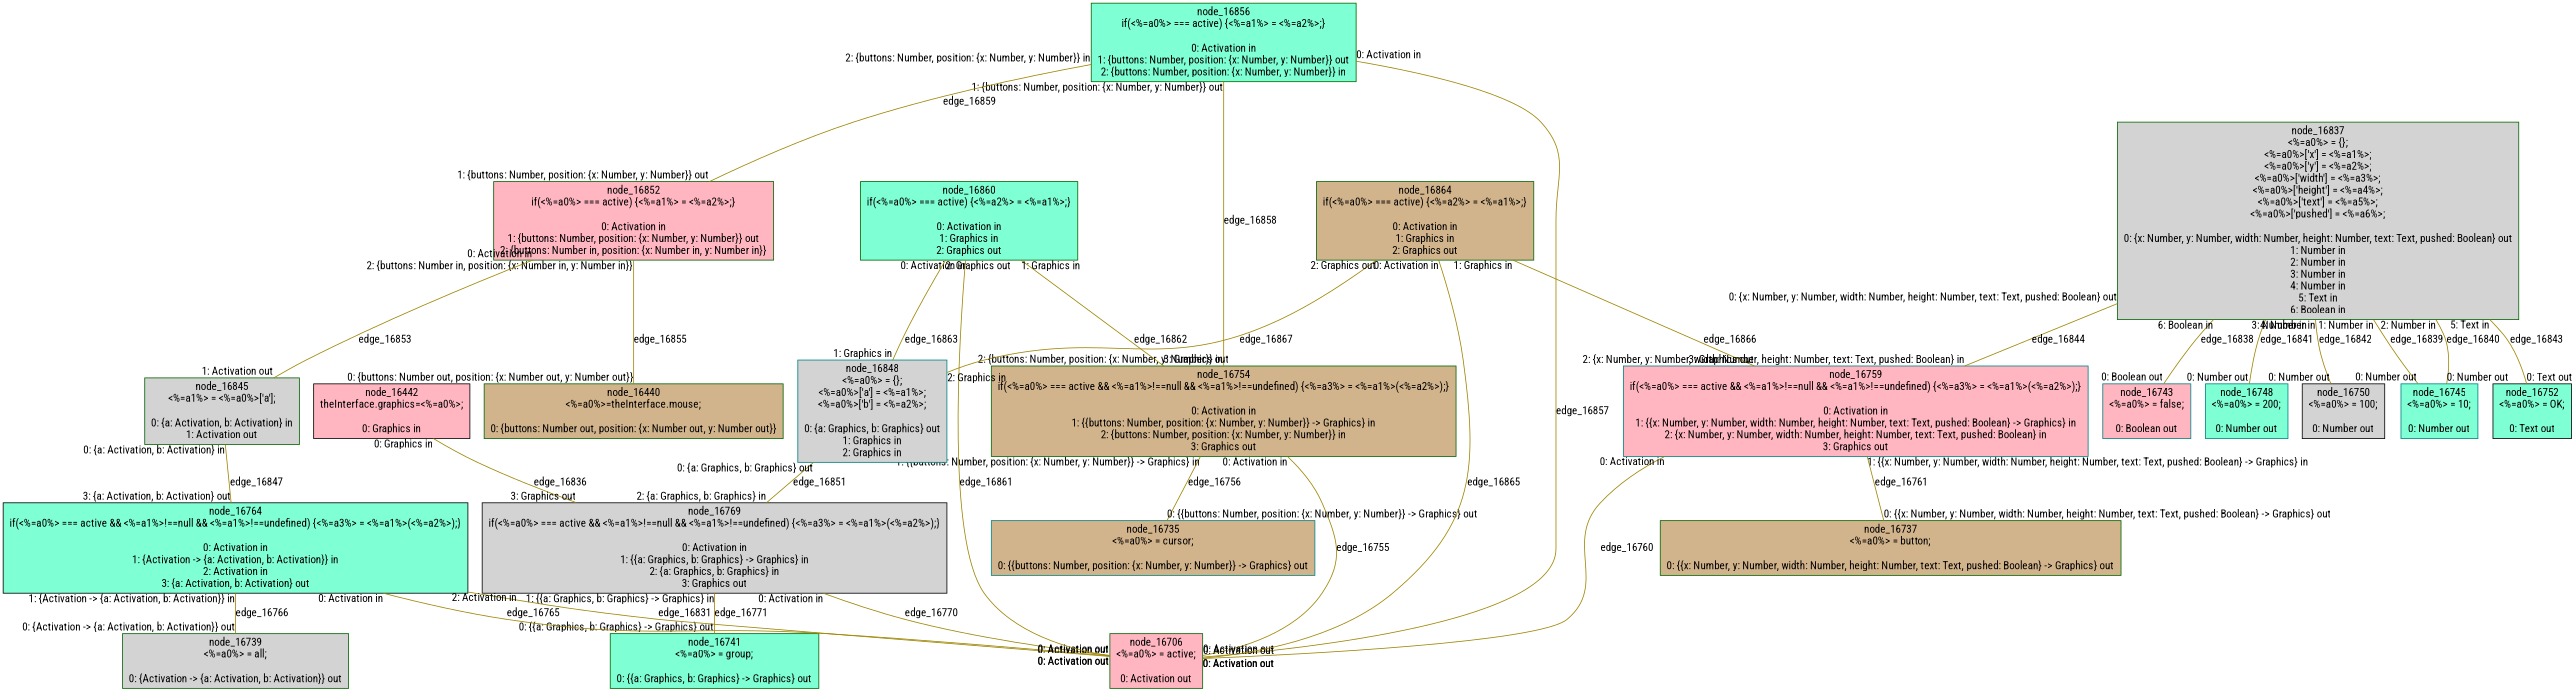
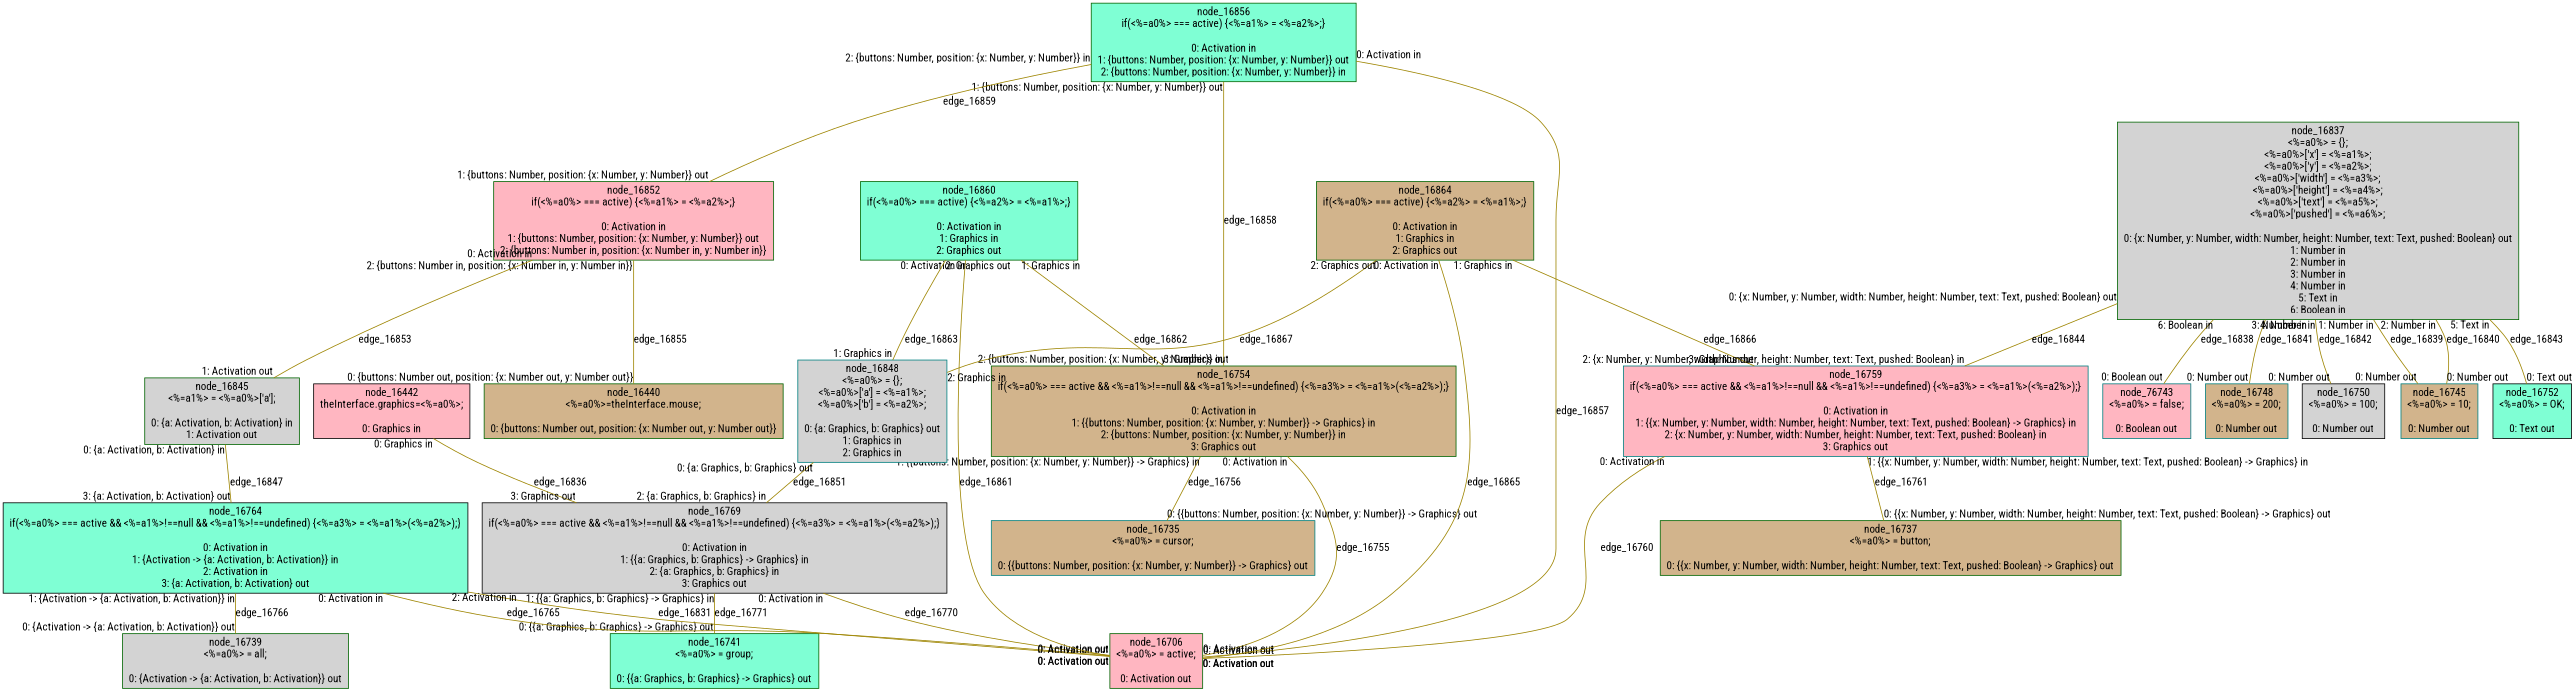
node "node_16743 <%=a0%> = false; 0: Boolean out": label "node_16743 <%=a0%> = false; 0: Boolean out" -> "node_76743 <%=a0%> = false; 0: Boolean out"
node "node_16748 <%=a0%> = 200; 0: Number out": fillcolor aquamarine -> tan
node "node_16745 <%=a0%> = 10; 0: Number out": fillcolor aquamarine -> tan
